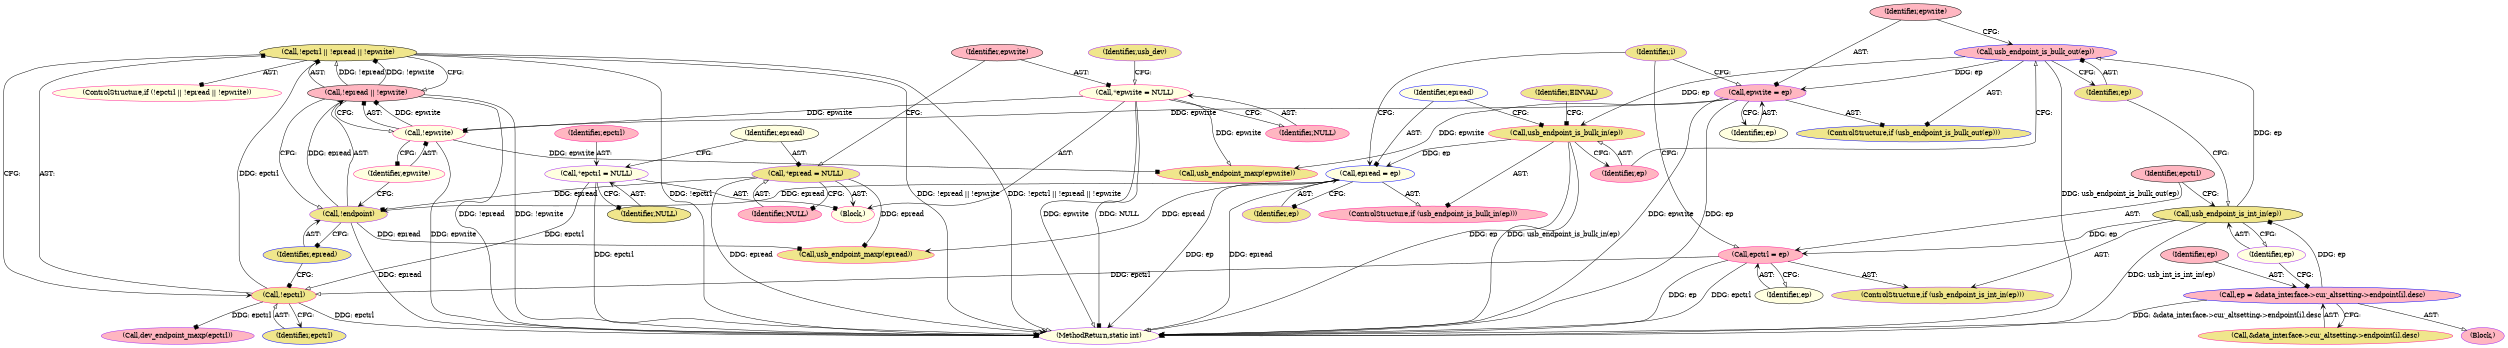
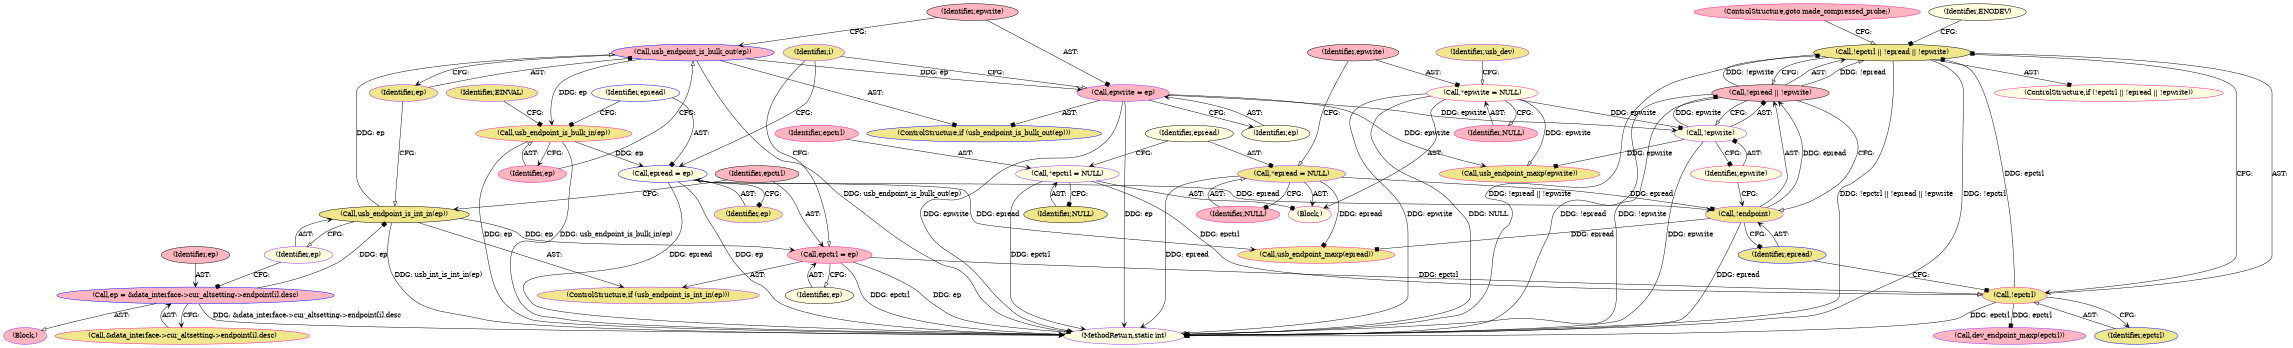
node "(ControlStructure,goto made_compressed_probe;)": added
node "(Identifier,ENODEV)": added
node "(Call,!epwrite)": color deeppink -> purple
node "(ControlStructure,if (usb_endpoint_is_bulk_in(ep)))": removed
